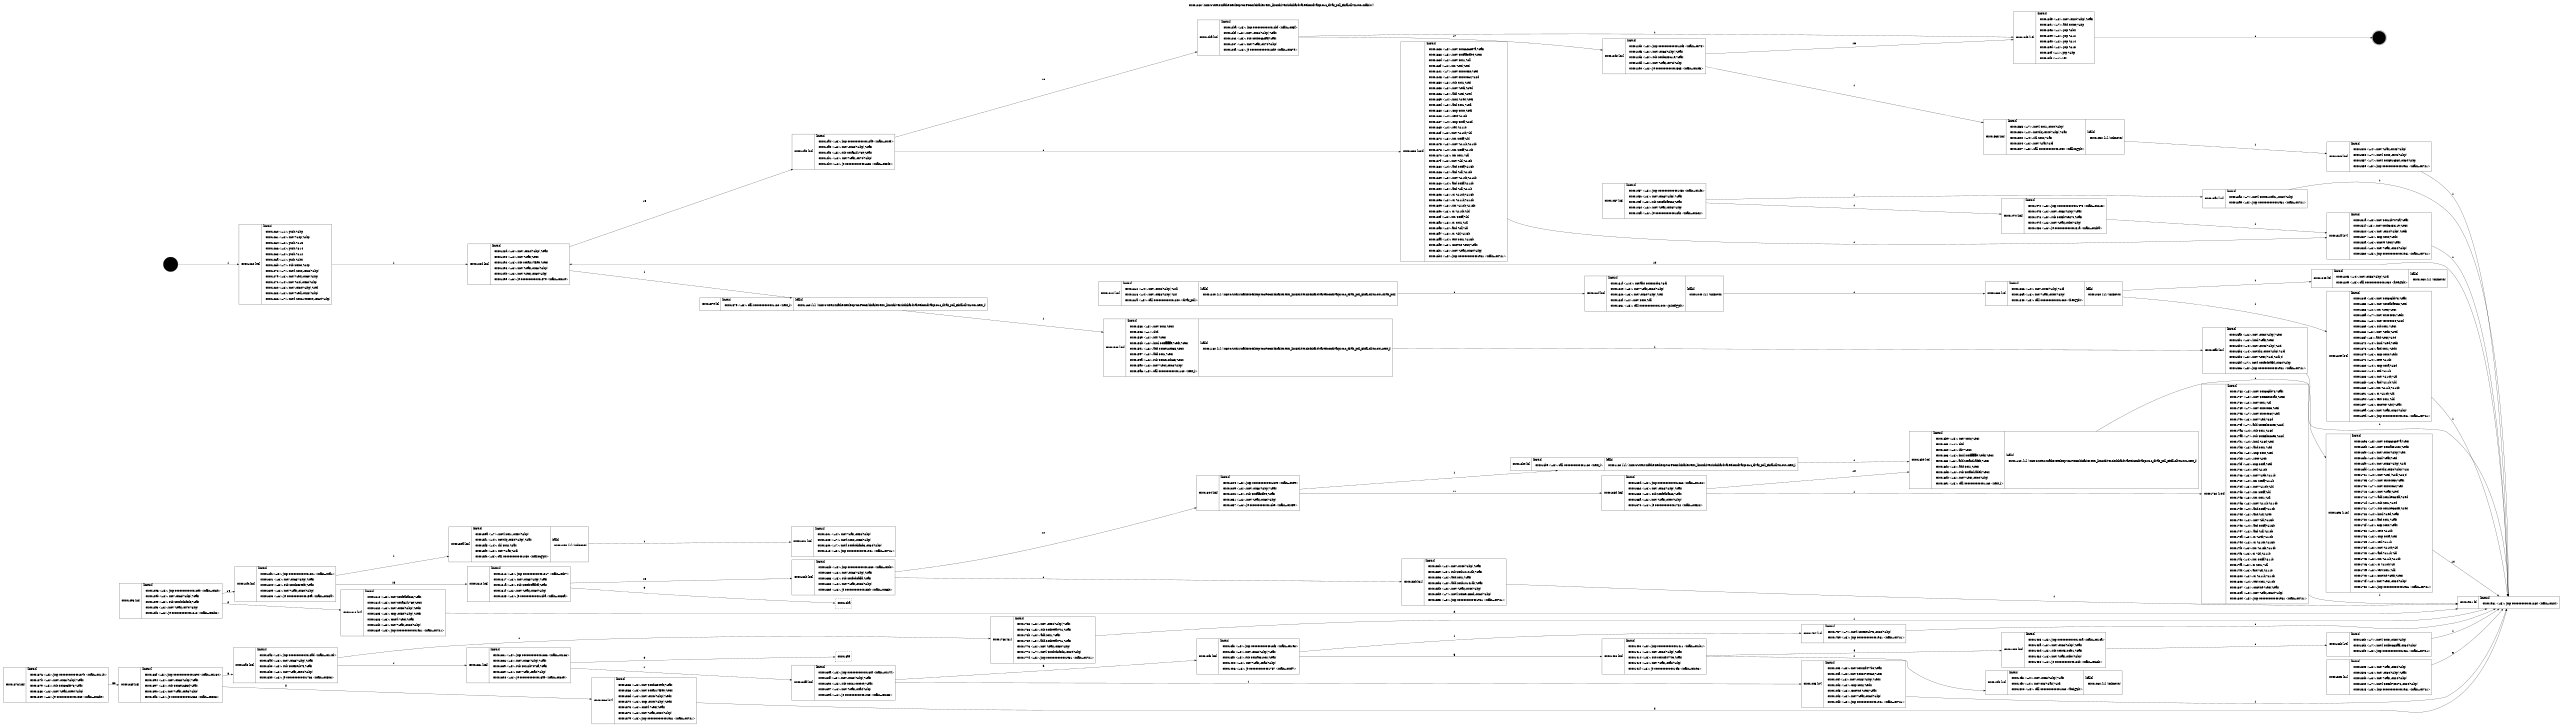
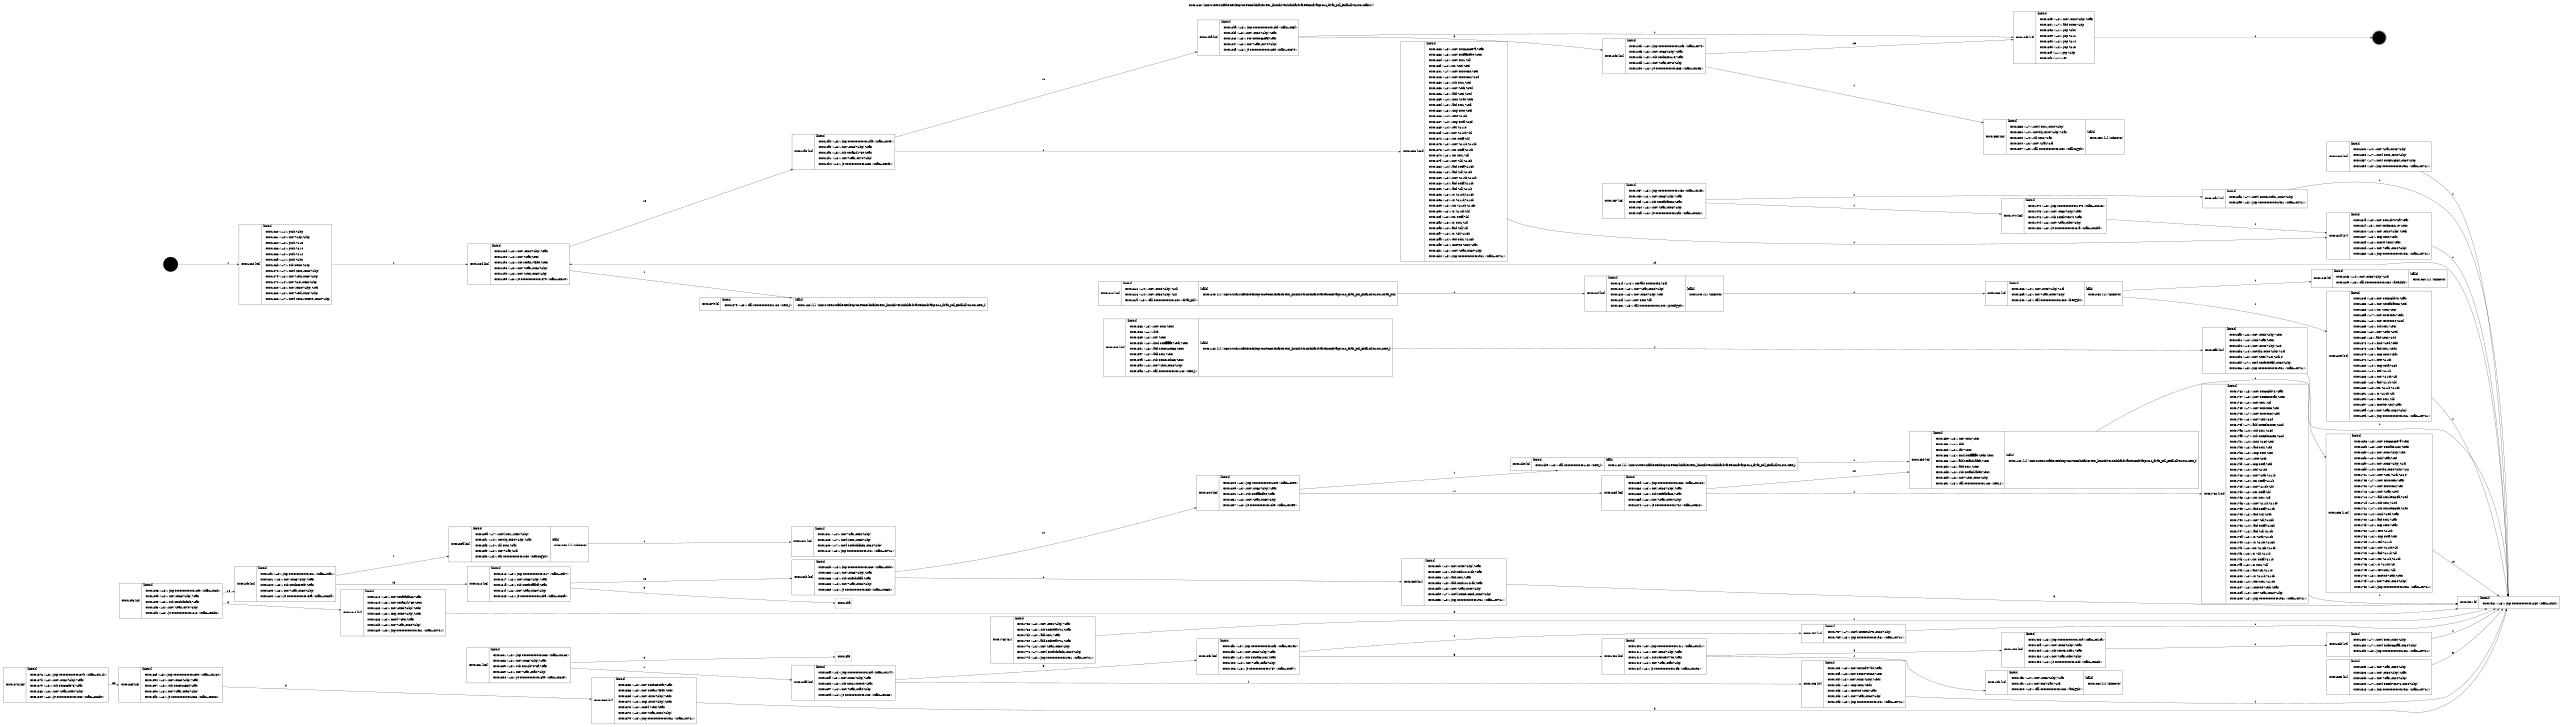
edge "0x4012ba [22]" -> "0x4012d0 [22]": label " 17" -> " 2"
edge "0x401535 [23]" -> "0x40154c [23]": removed, label "1"
edge "0x40157e [5]" -> "0x401583 [40]": removed, label "1"
edge "0x4015cb [31]" -> "0x401981 [5]": label " 1" -> " 6"
node "0x4013a8 [25]": removed
